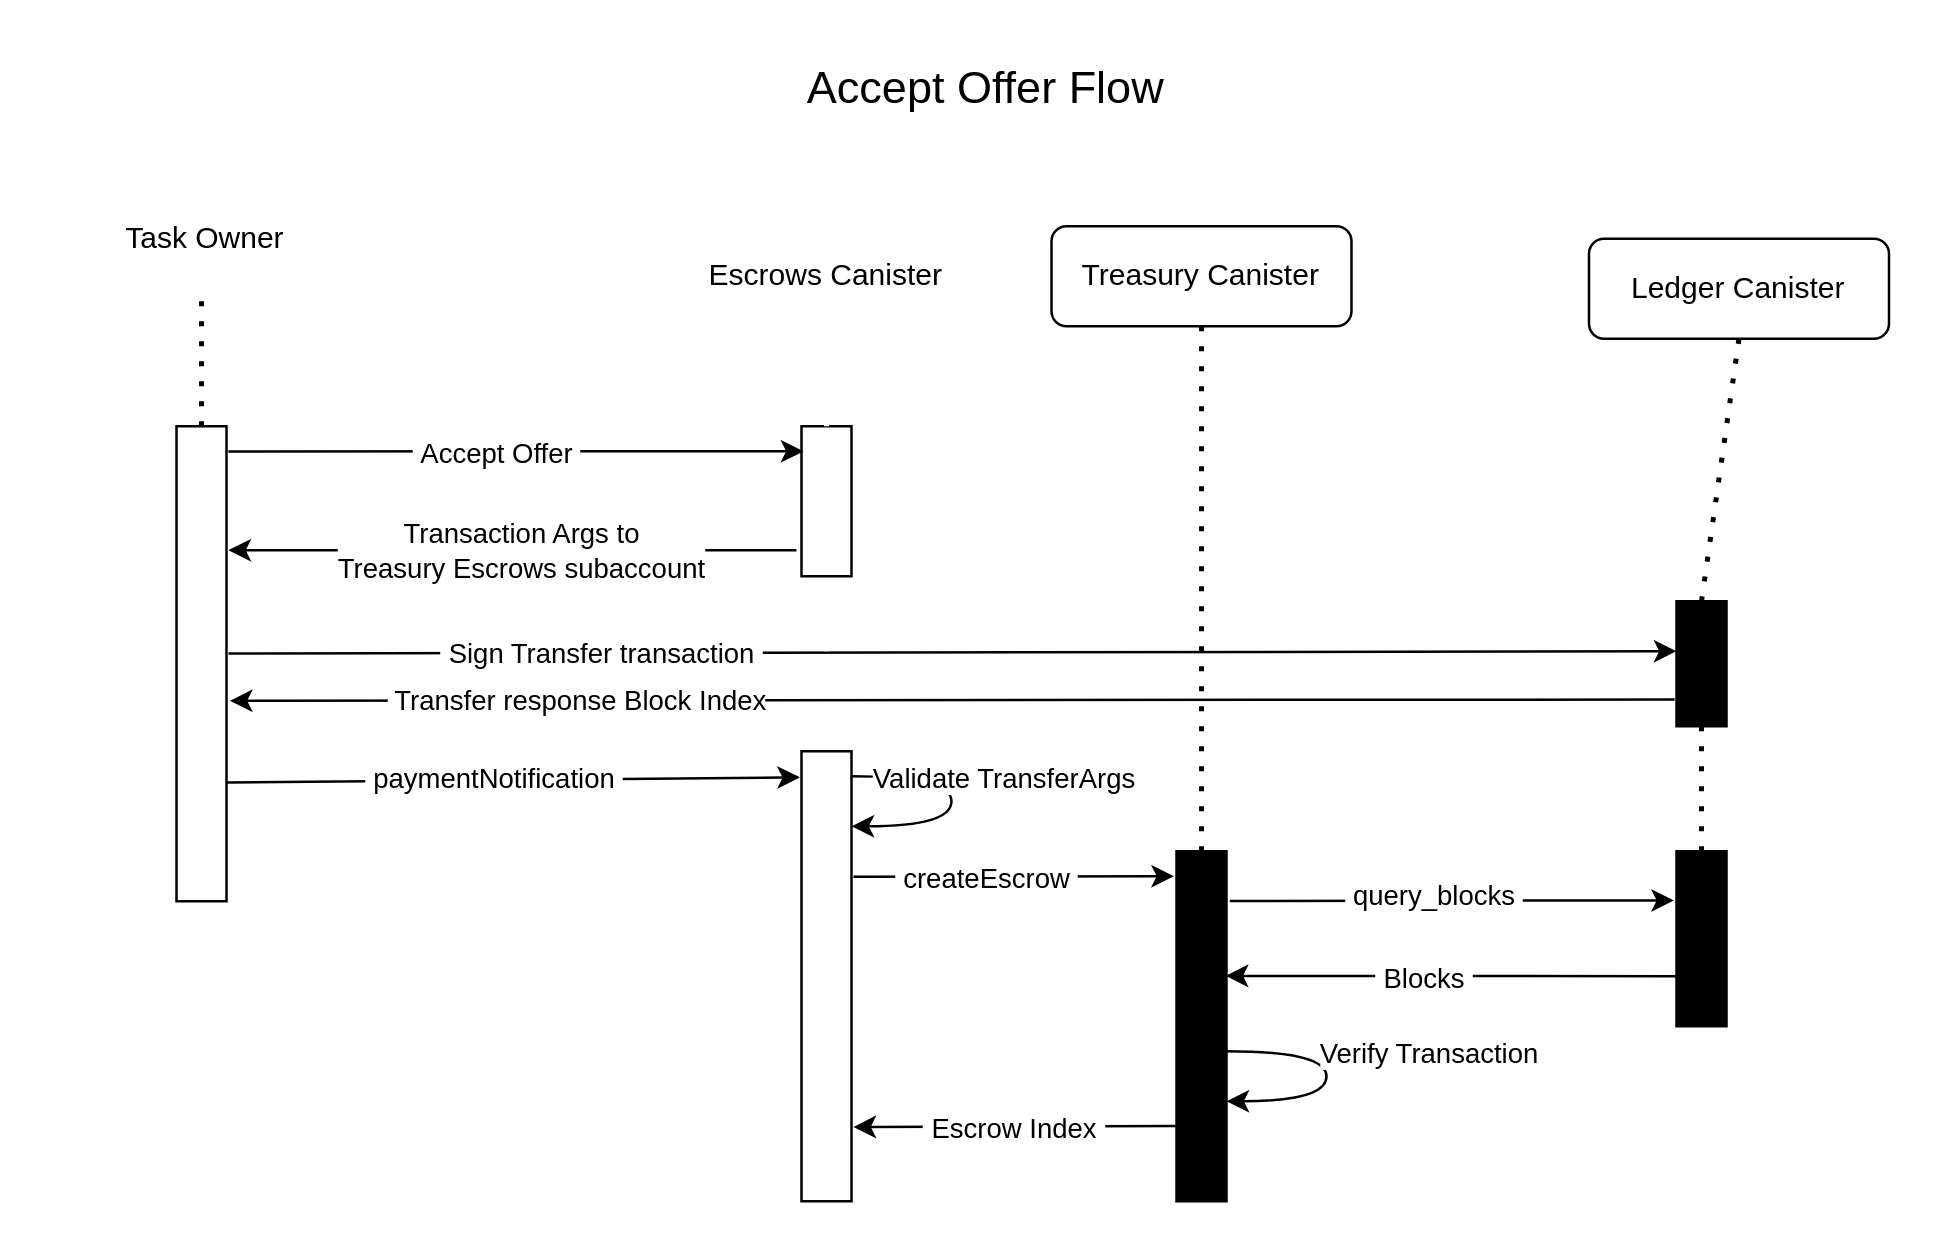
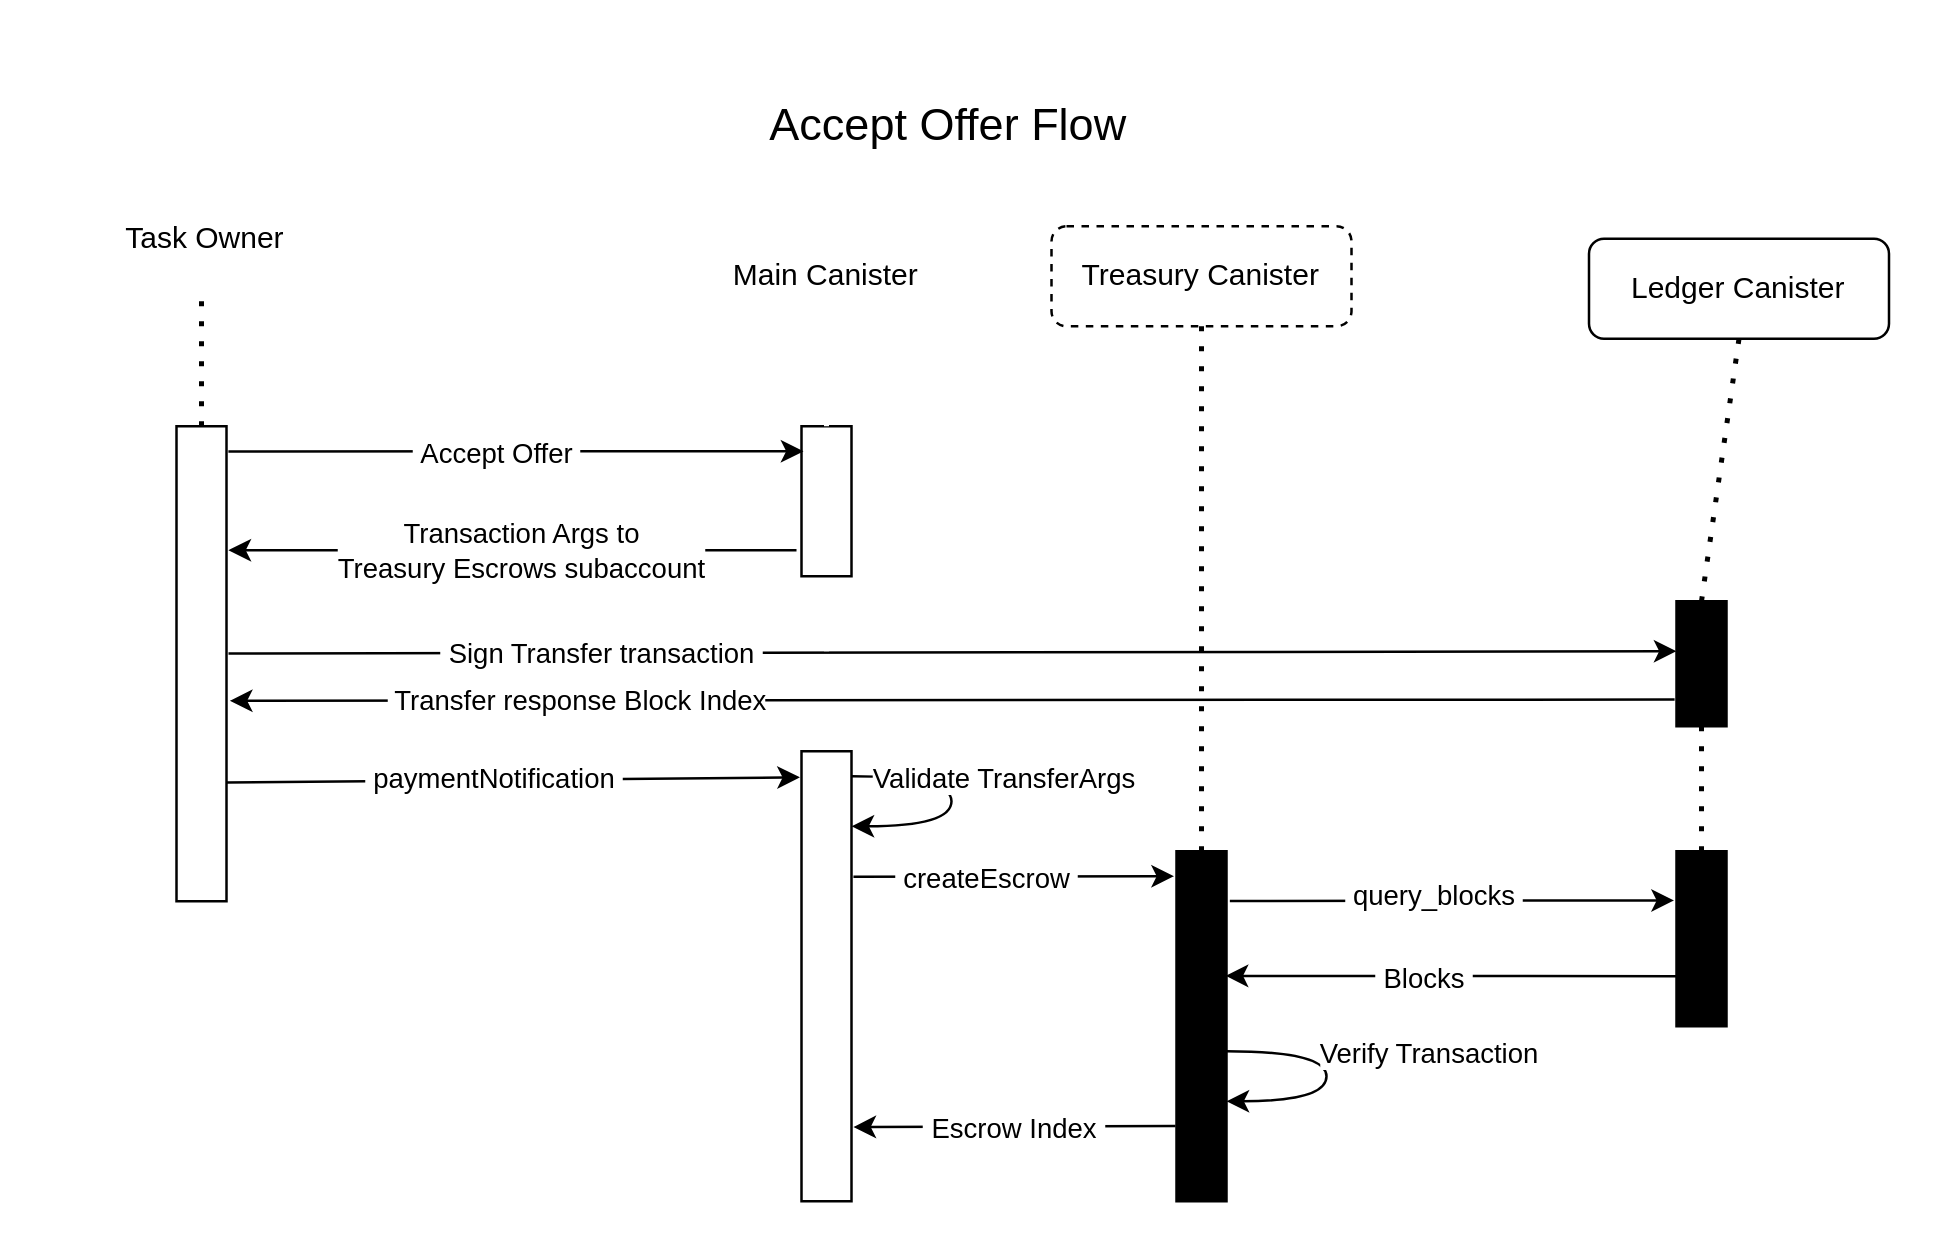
node "Accept Offer Flow": moved (986, 89) -> (949, 126)
node "Escrows Canister": label "Escrows Canister" -> "Main Canister"
node "Treasury Canister": style solid -> dashed
